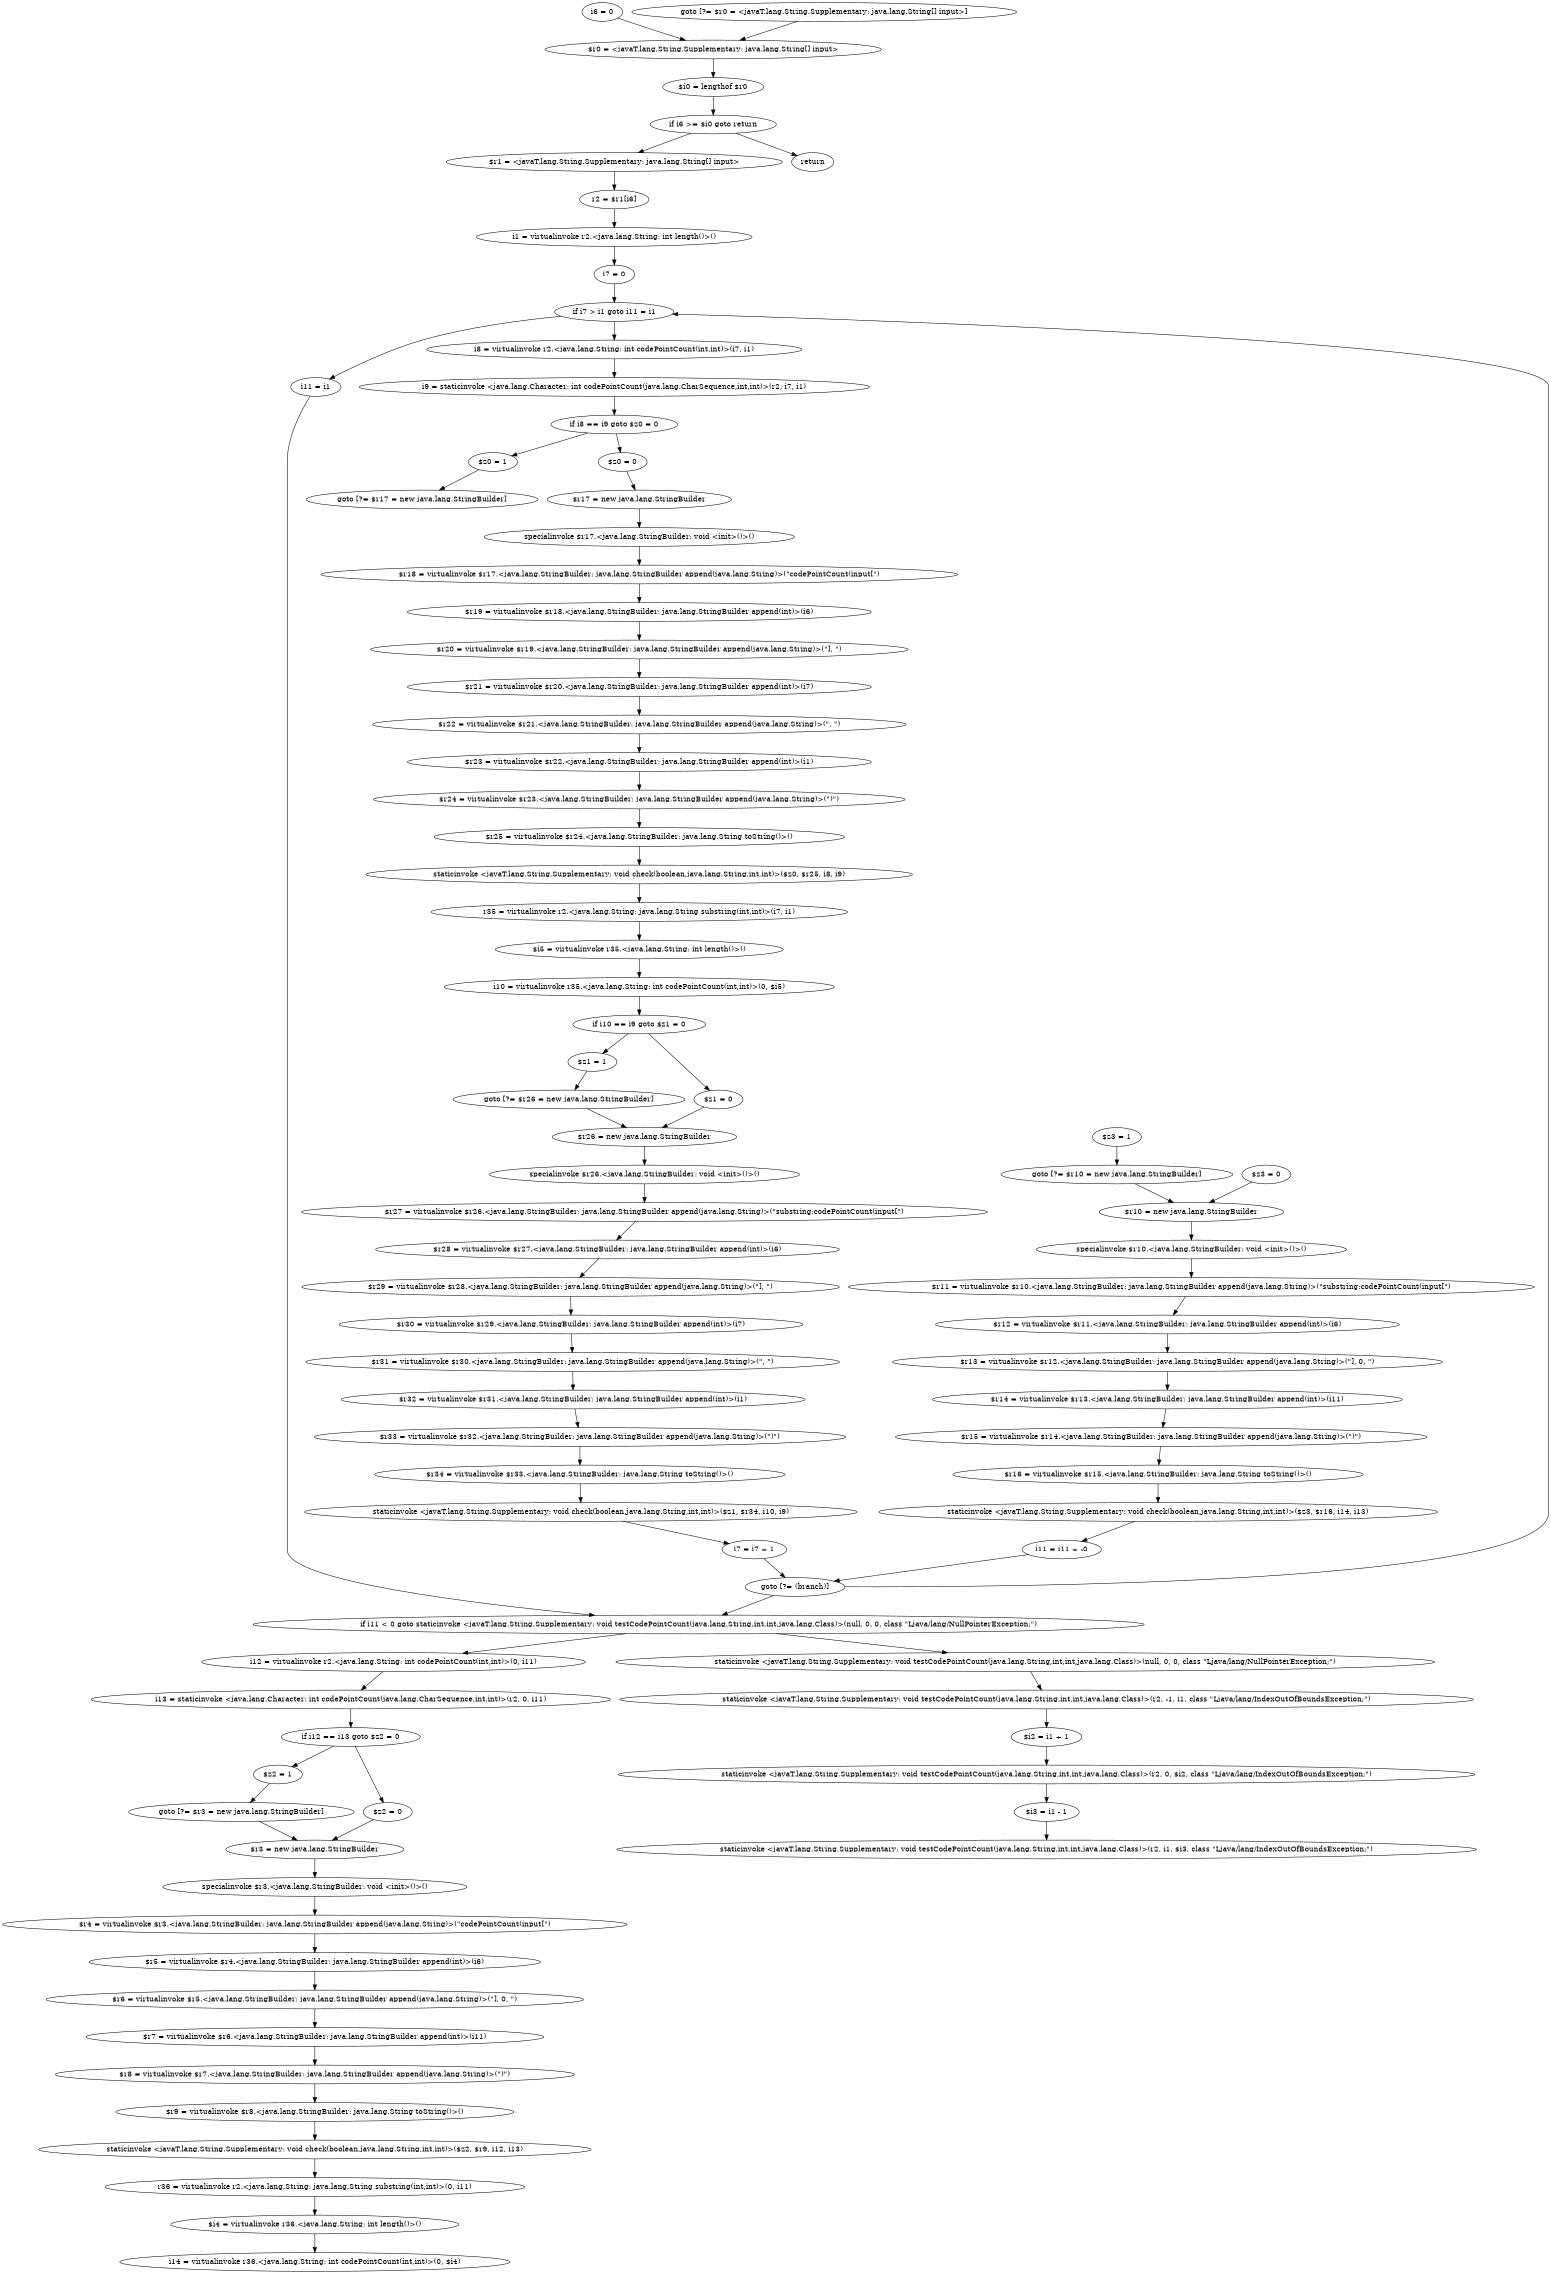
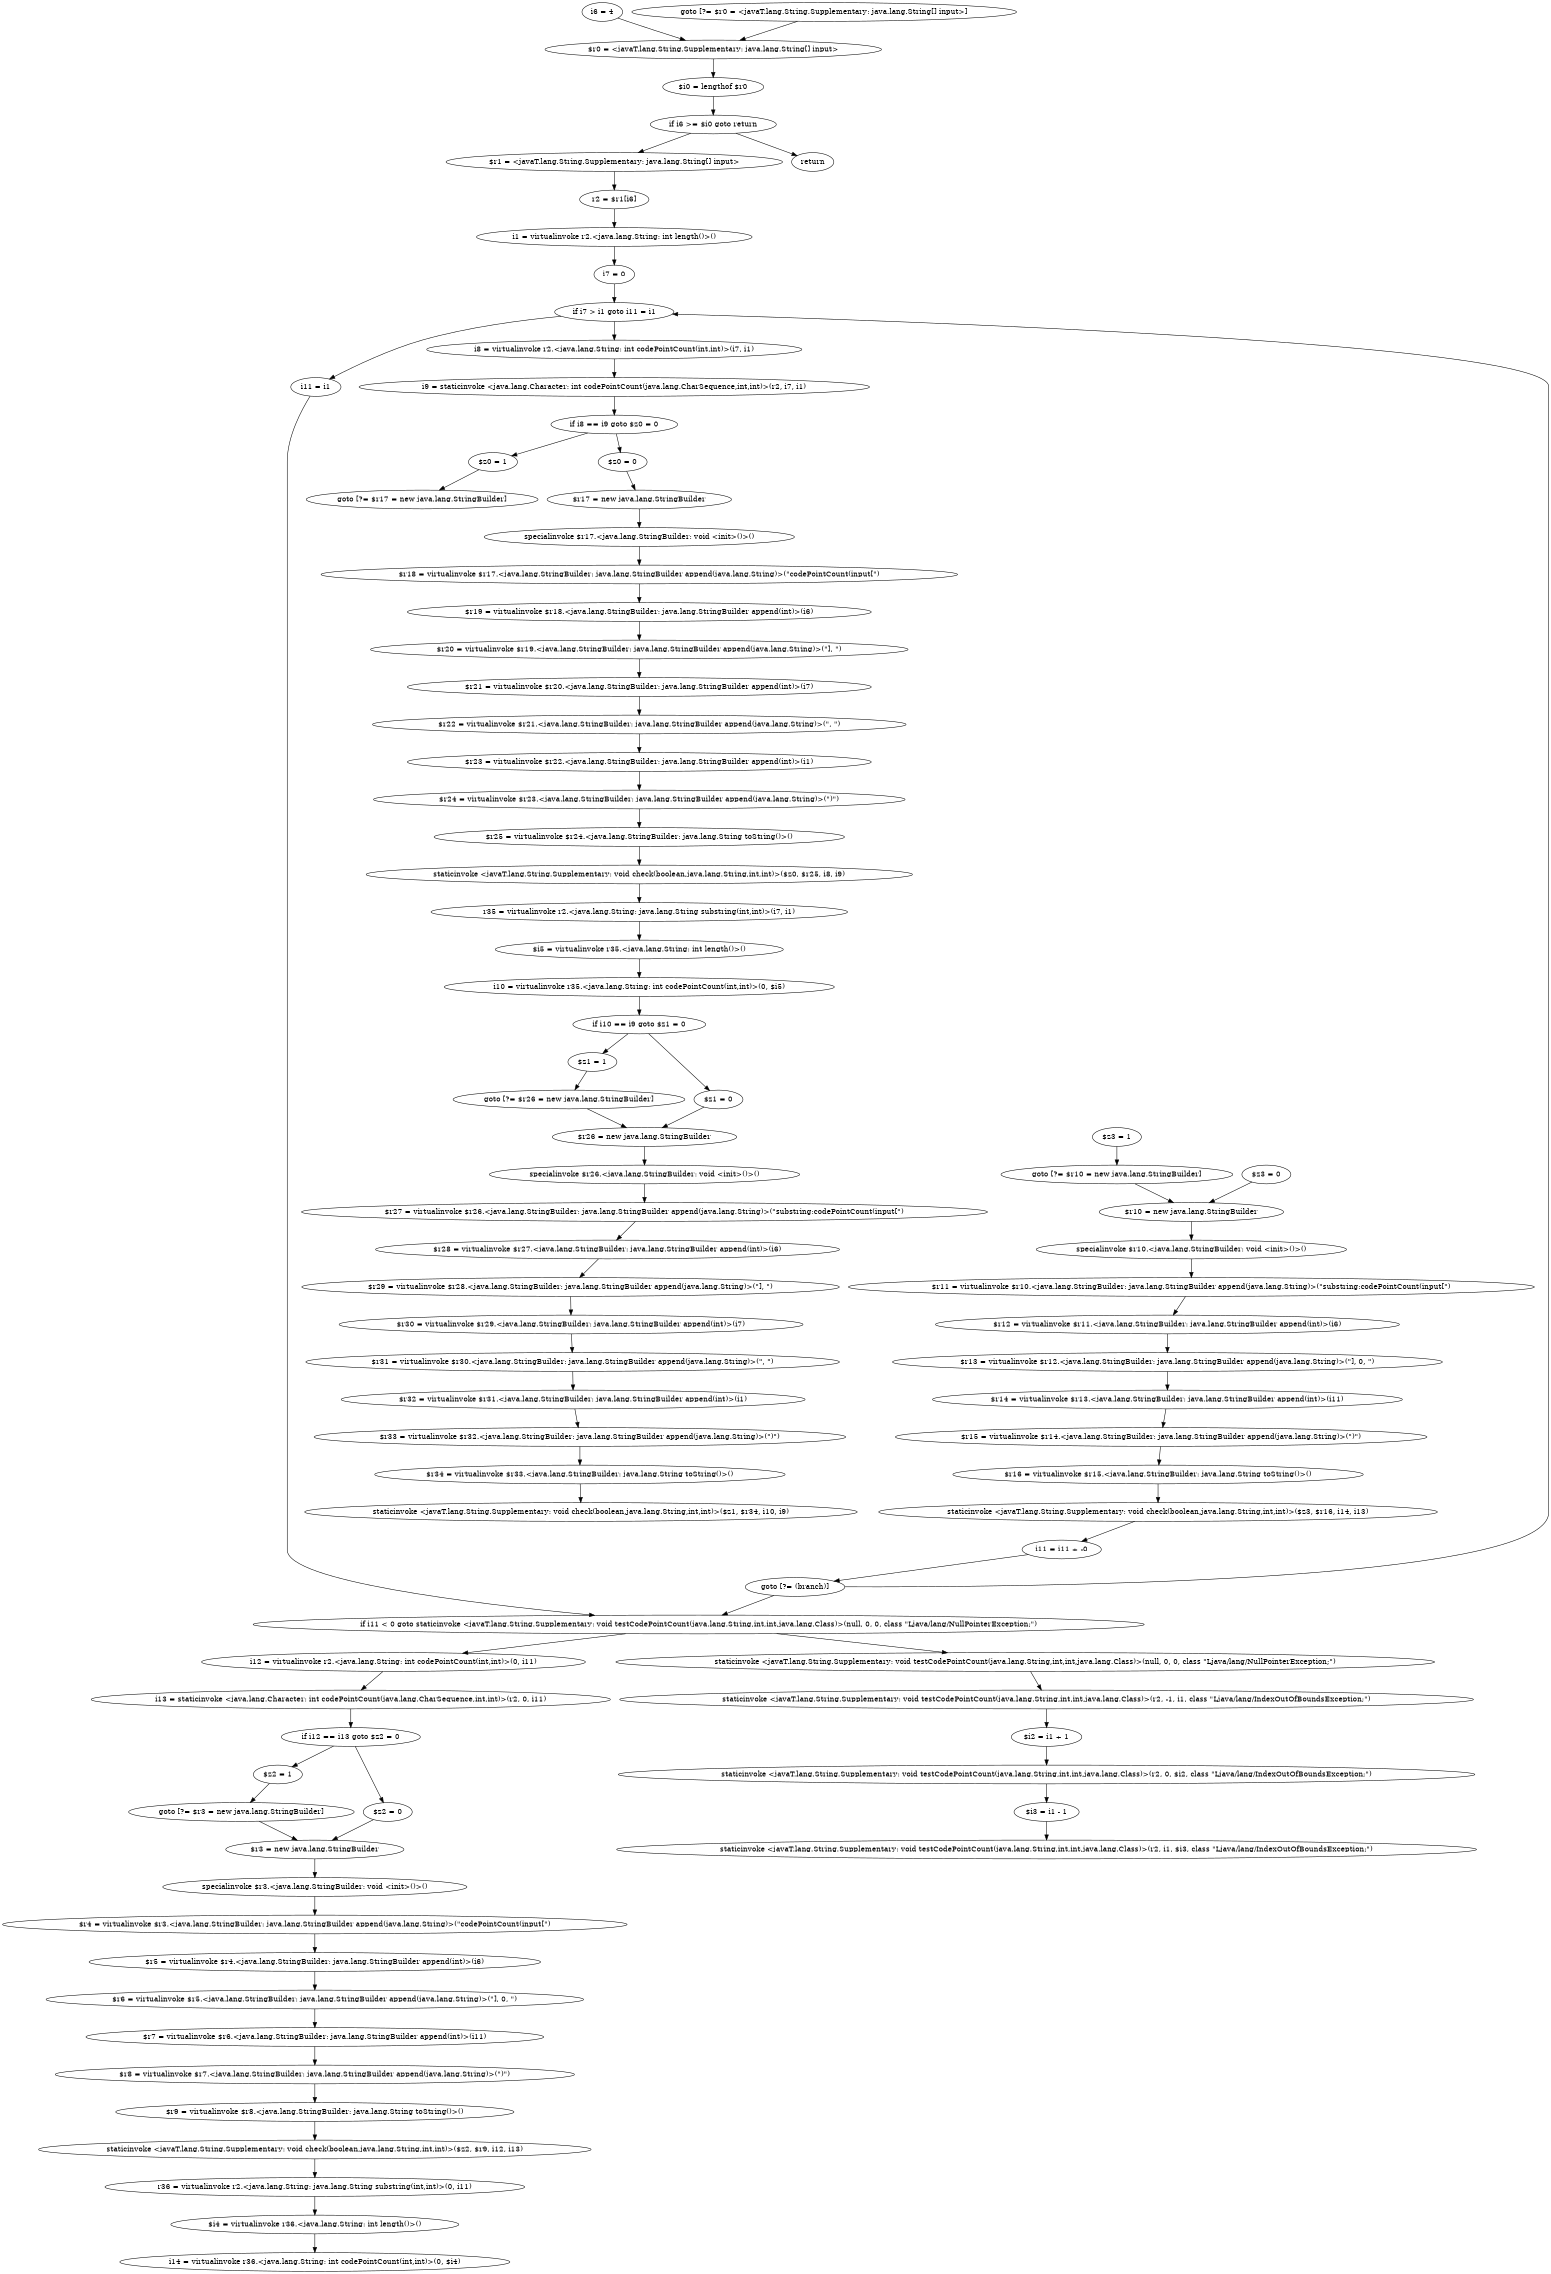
node "i6 = 0": label "i6 = 0" -> "i6 = 4"
node "i7 = i7 + 1": removed
